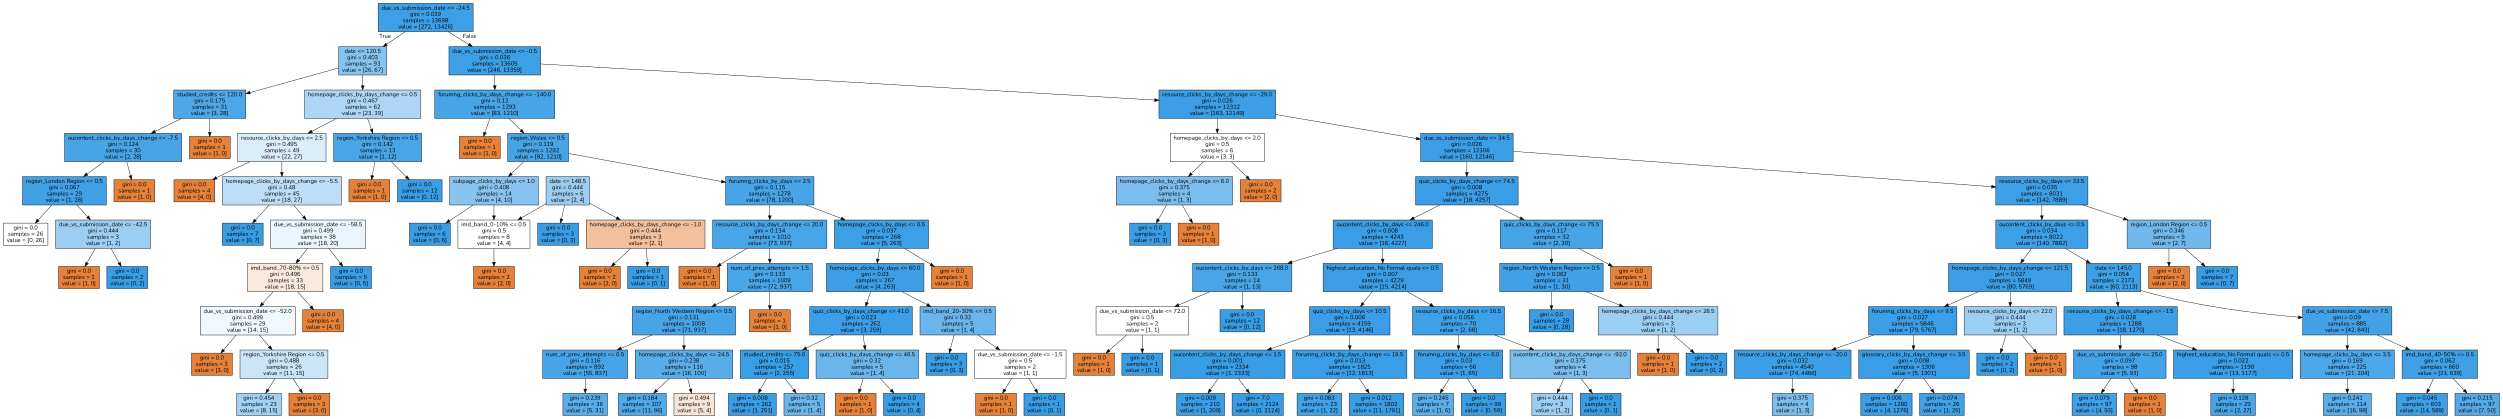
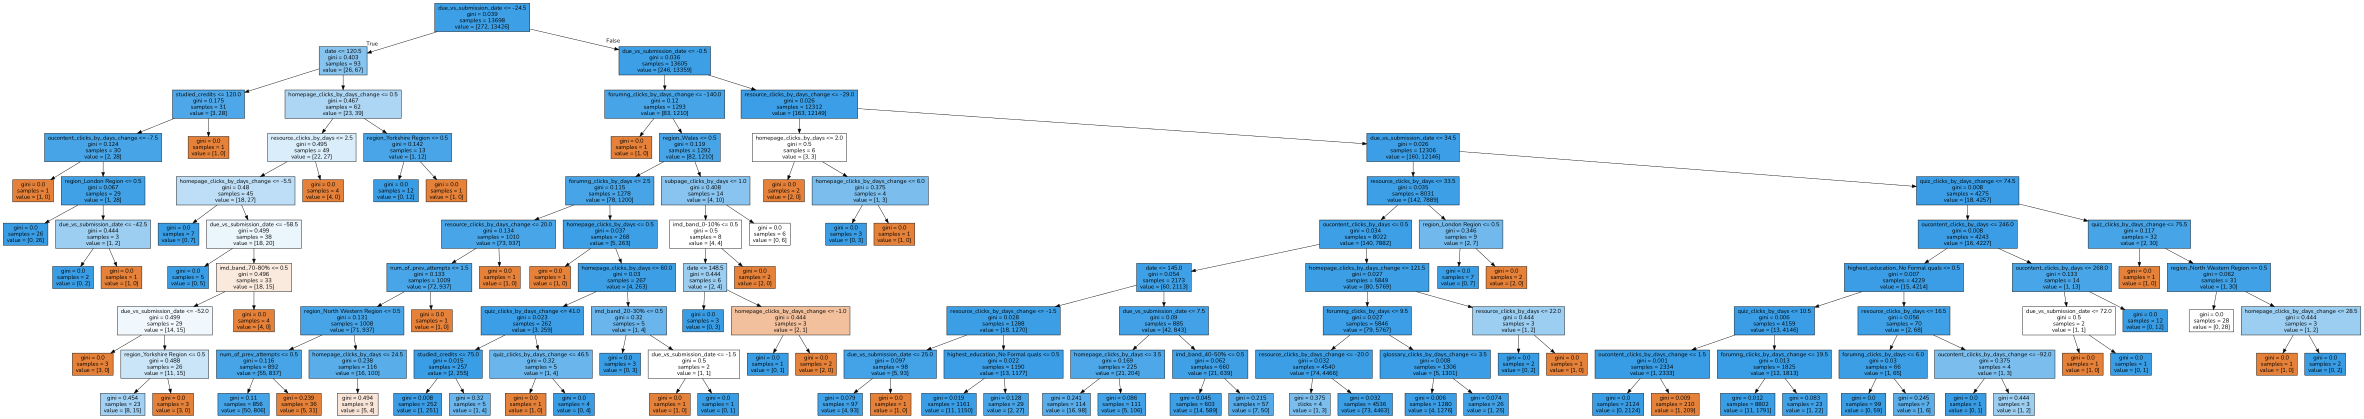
edge "date <= 148.5 gini = 0.444 samples = 6 value = [2, 4]" -> "imd_band_0-10% <= 0.5 gini = 0.5 samples = 8 value = [4, 4]": reversed
node "gini = 0.0 samples = 26 value = [0, 26]": fillcolor #e5813900 -> #399de5ff
node "gini = 0.0 samples = 6 value = [0, 6]": fillcolor #399de5ff -> #e5813900
node "gini = 0.0 samples = 28 value = [0, 28]": fillcolor #399de5ff -> #e5813900
node "gini = 0.11 samples = 856 value = [50, 806]": added
node "gini = 0.239 samples = 36 value = [5, 31]": fillcolor #399de5d6 -> #e58139ff
node "gini = 0.184 samples = 107 value = [11, 96]": removed
node "gini = 0.008 samples = 262 value = [1, 251]": label "gini = 0.008 samples = 262 value = [1, 251]" -> "gini = 0.008 samples = 252 value = [1, 251]"
node "gini = 0.019 samples = 1161 value = [11, 1150]": added
node "gini = 0.086 samples = 111 value = [5, 106]": added
node "gini = 0.009 samples = 210 value = [1, 209]": fillcolor #399de5fe -> #e58139ff
node "gini = 7.0 samples = 2124 value = [0, 2124]": label "gini = 7.0 samples = 2124 value = [0, 2124]" -> "gini = 0.0 samples = 2124 value = [0, 2124]"
node "gini = 0.032 samples = 4536 value = [73, 4463]": added
node "gini = 0.012 samples = 1802 value = [11, 1791]": label "gini = 0.012 samples = 1802 value = [11, 1791]" -> "gini = 0.012 samples = 8802 value = [11, 1791]"
node "gini = 0.444 prev = 3 value = [1, 2]": label "gini = 0.444 prev = 3 value = [1, 2]" -> "gini = 0.444 samples = 3 value = [1, 2]"
node "gini = 0.375 samples = 4 value = [1, 3]": label "gini = 0.375 samples = 4 value = [1, 3]" -> "gini = 0.375 clicks = 4 value = [1, 3]"
node "gini = 0.215 samples = 97 value = [7, 50]": label "gini = 0.215 samples = 97 value = [7, 50]" -> "gini = 0.215 samples = 57 value = [7, 50]"
